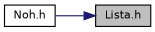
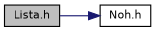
edge "Noh.h" -> "Lista.h": reversed
